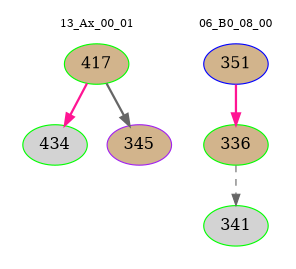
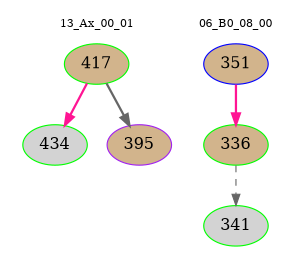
node "345": label "345" -> "395"
